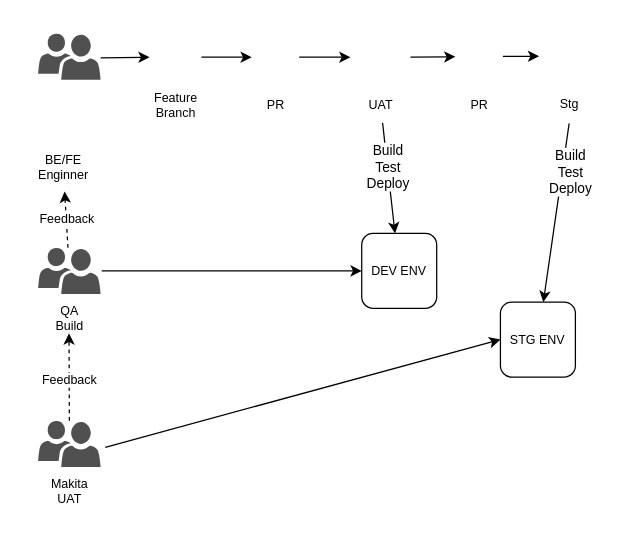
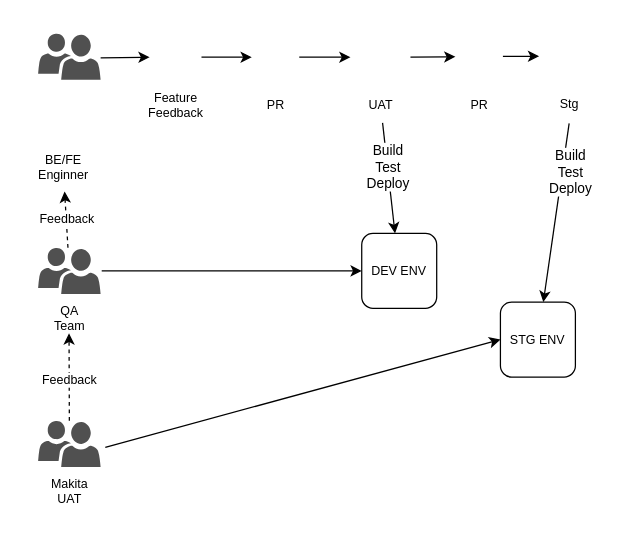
node "Feature Branch": label "Feature Branch" -> "Feature Feedback"
node "QA Build": label "QA Build" -> "QA Team"
